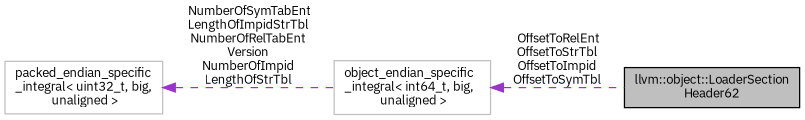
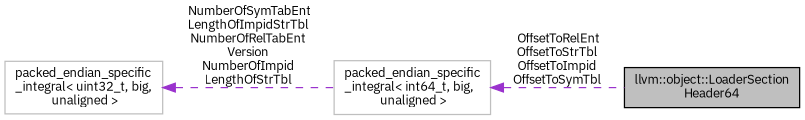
node "object_endian_specific _integral< int64_t, big, unaligned >": label "object_endian_specific _integral< int64_t, big, unaligned >" -> "packed_endian_specific _integral< int64_t, big, unaligned >"
node "llvm::object::LoaderSection Header62": label "llvm::object::LoaderSection Header62" -> "llvm::object::LoaderSection Header64"
